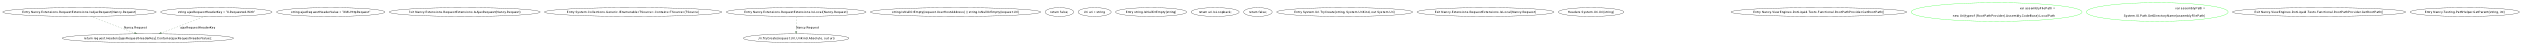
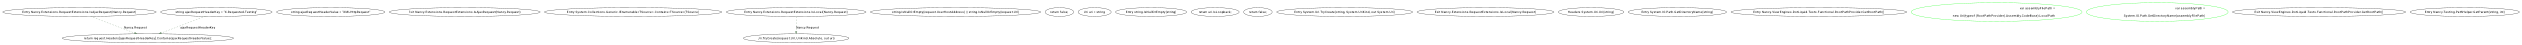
node "string ajaxRequestHeaderKey = ''X-Requested-With''": label "string ajaxRequestHeaderKey = ''X-Requested-With''" -> "string ajaxRequestHeaderKey = ''X-Requested-Testing''"
node "Entry System.IO.Path.GetDirectoryName(string)": added
